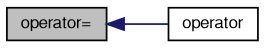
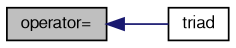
node "operator": label "operator" -> "triad"
